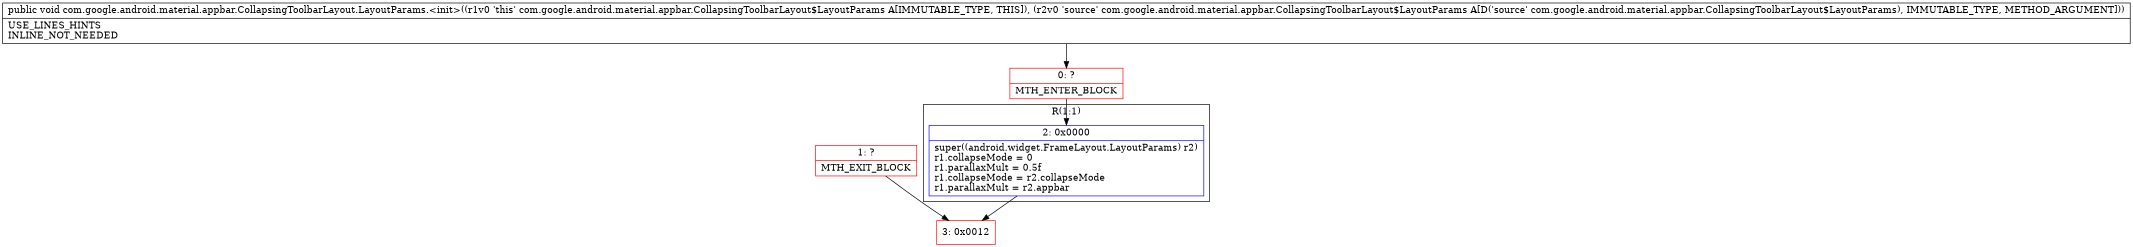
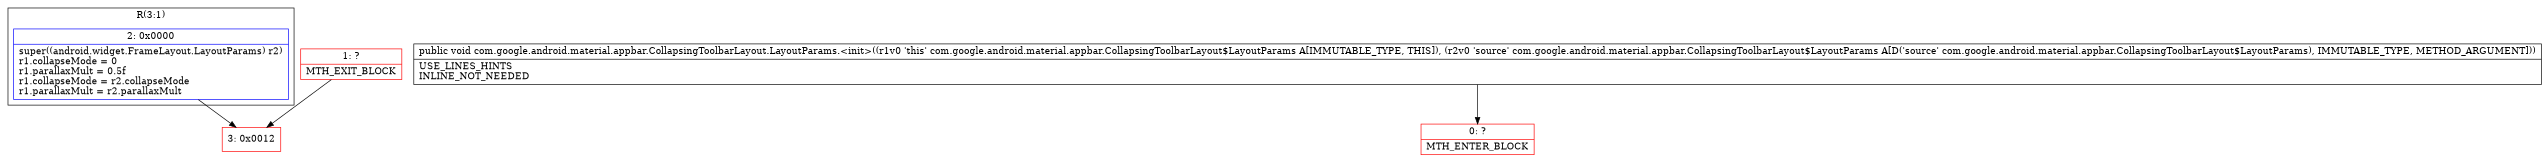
edge "0: ?" -> "2: 0x0000": removed
cluster "R(1:1)": label "R(1:1)" -> "R(3:1)"
node "2: 0x0000": text "r1.parallaxMult = r2.appbar" -> "r1.parallaxMult = r2.parallaxMult"
